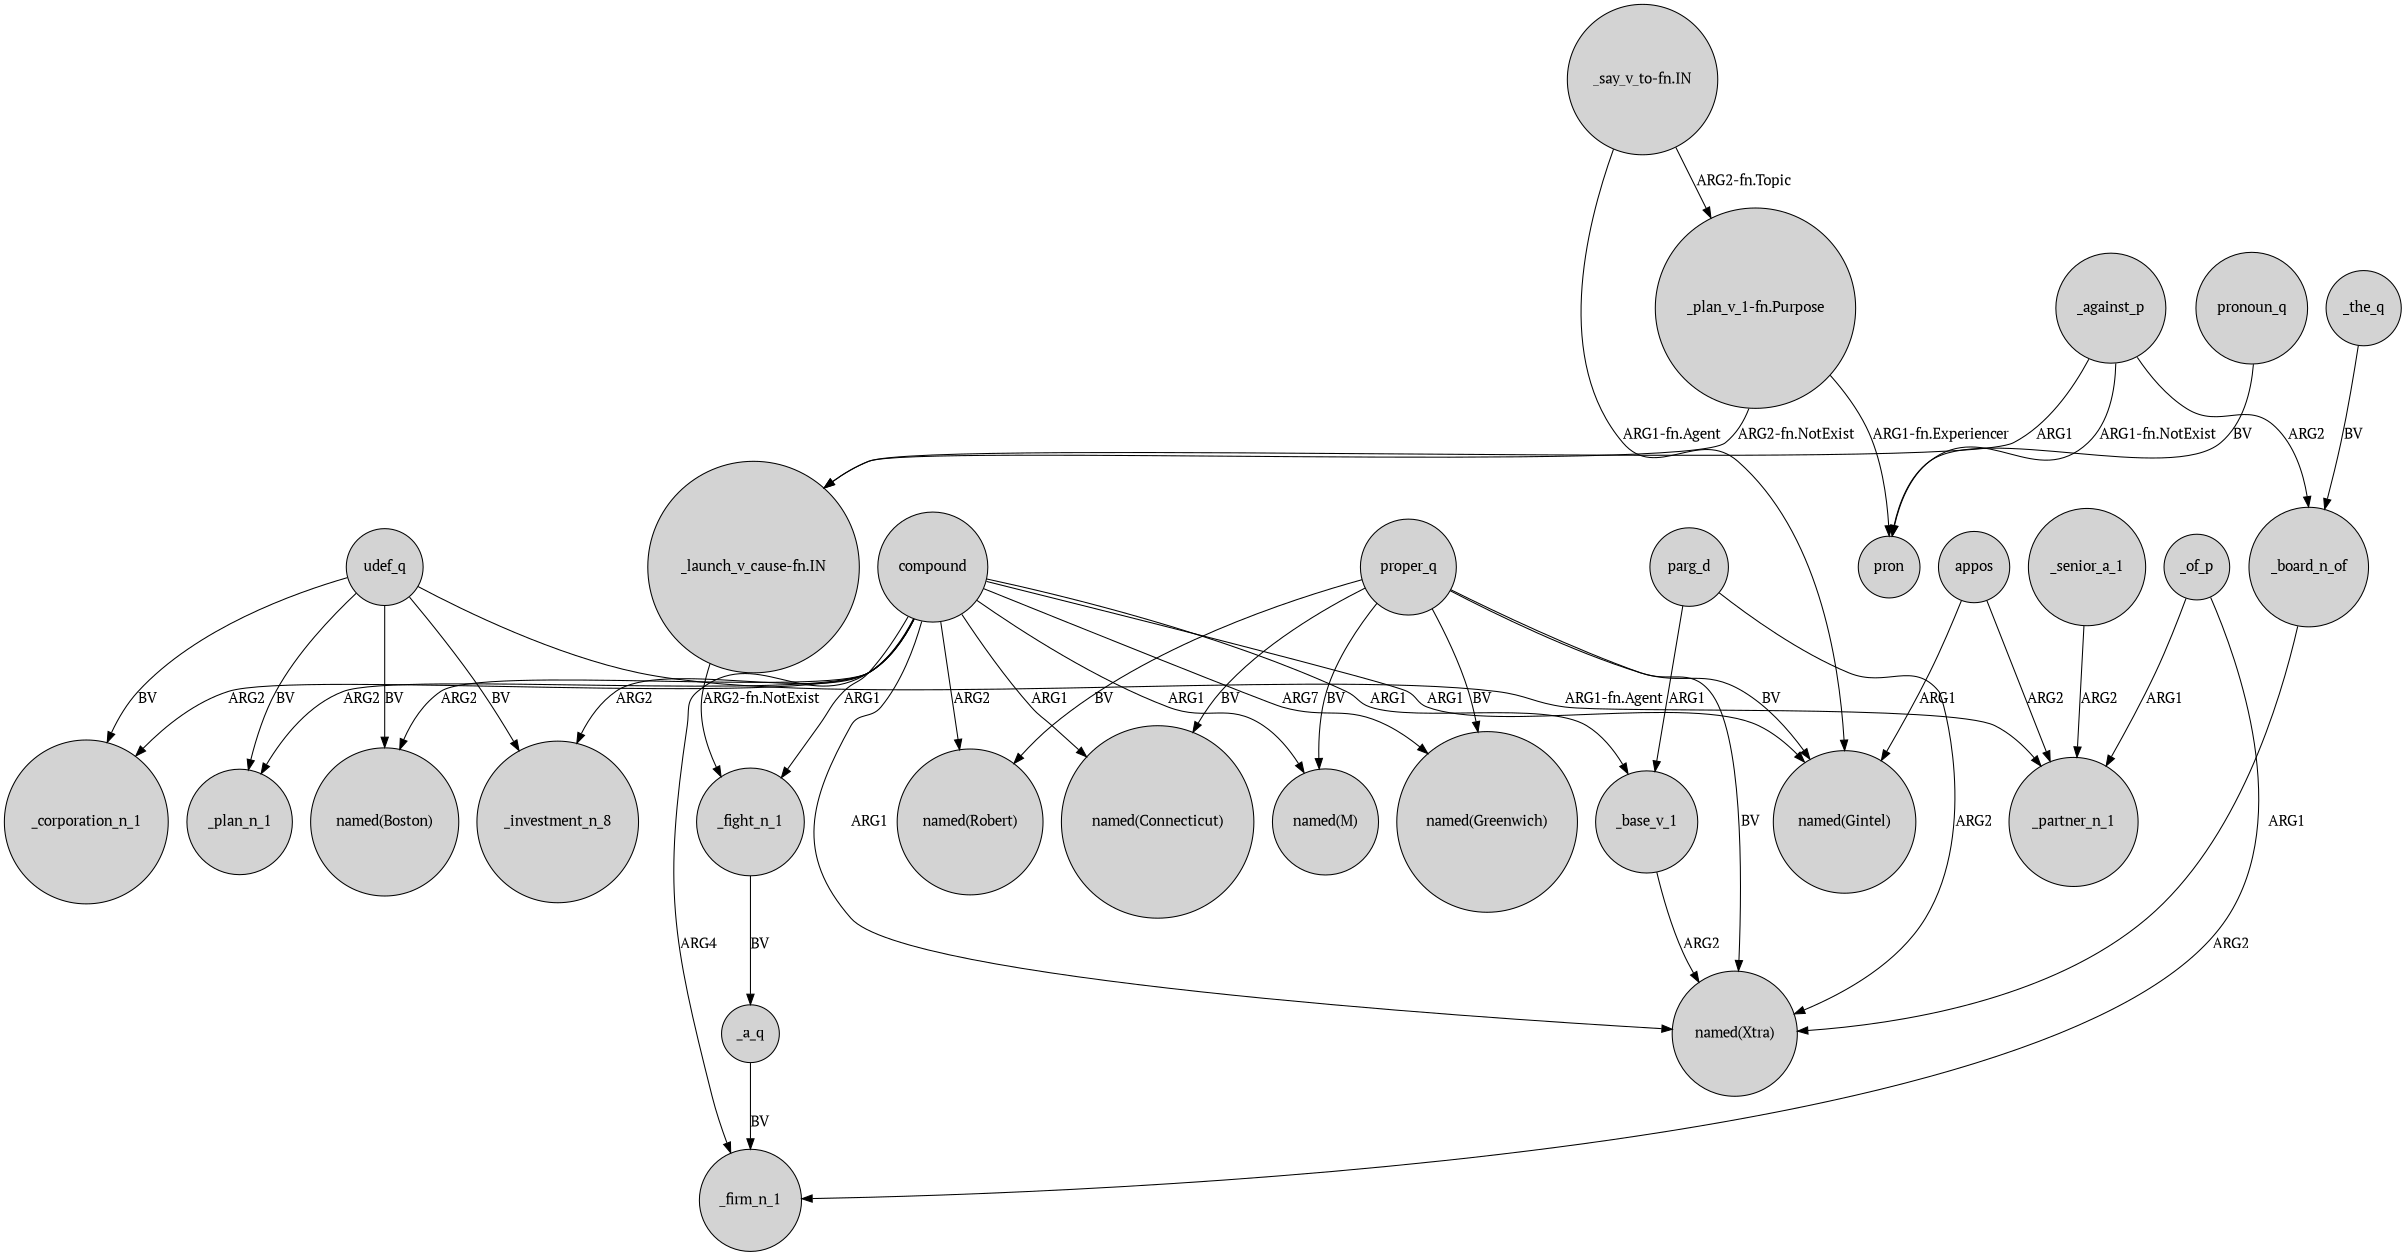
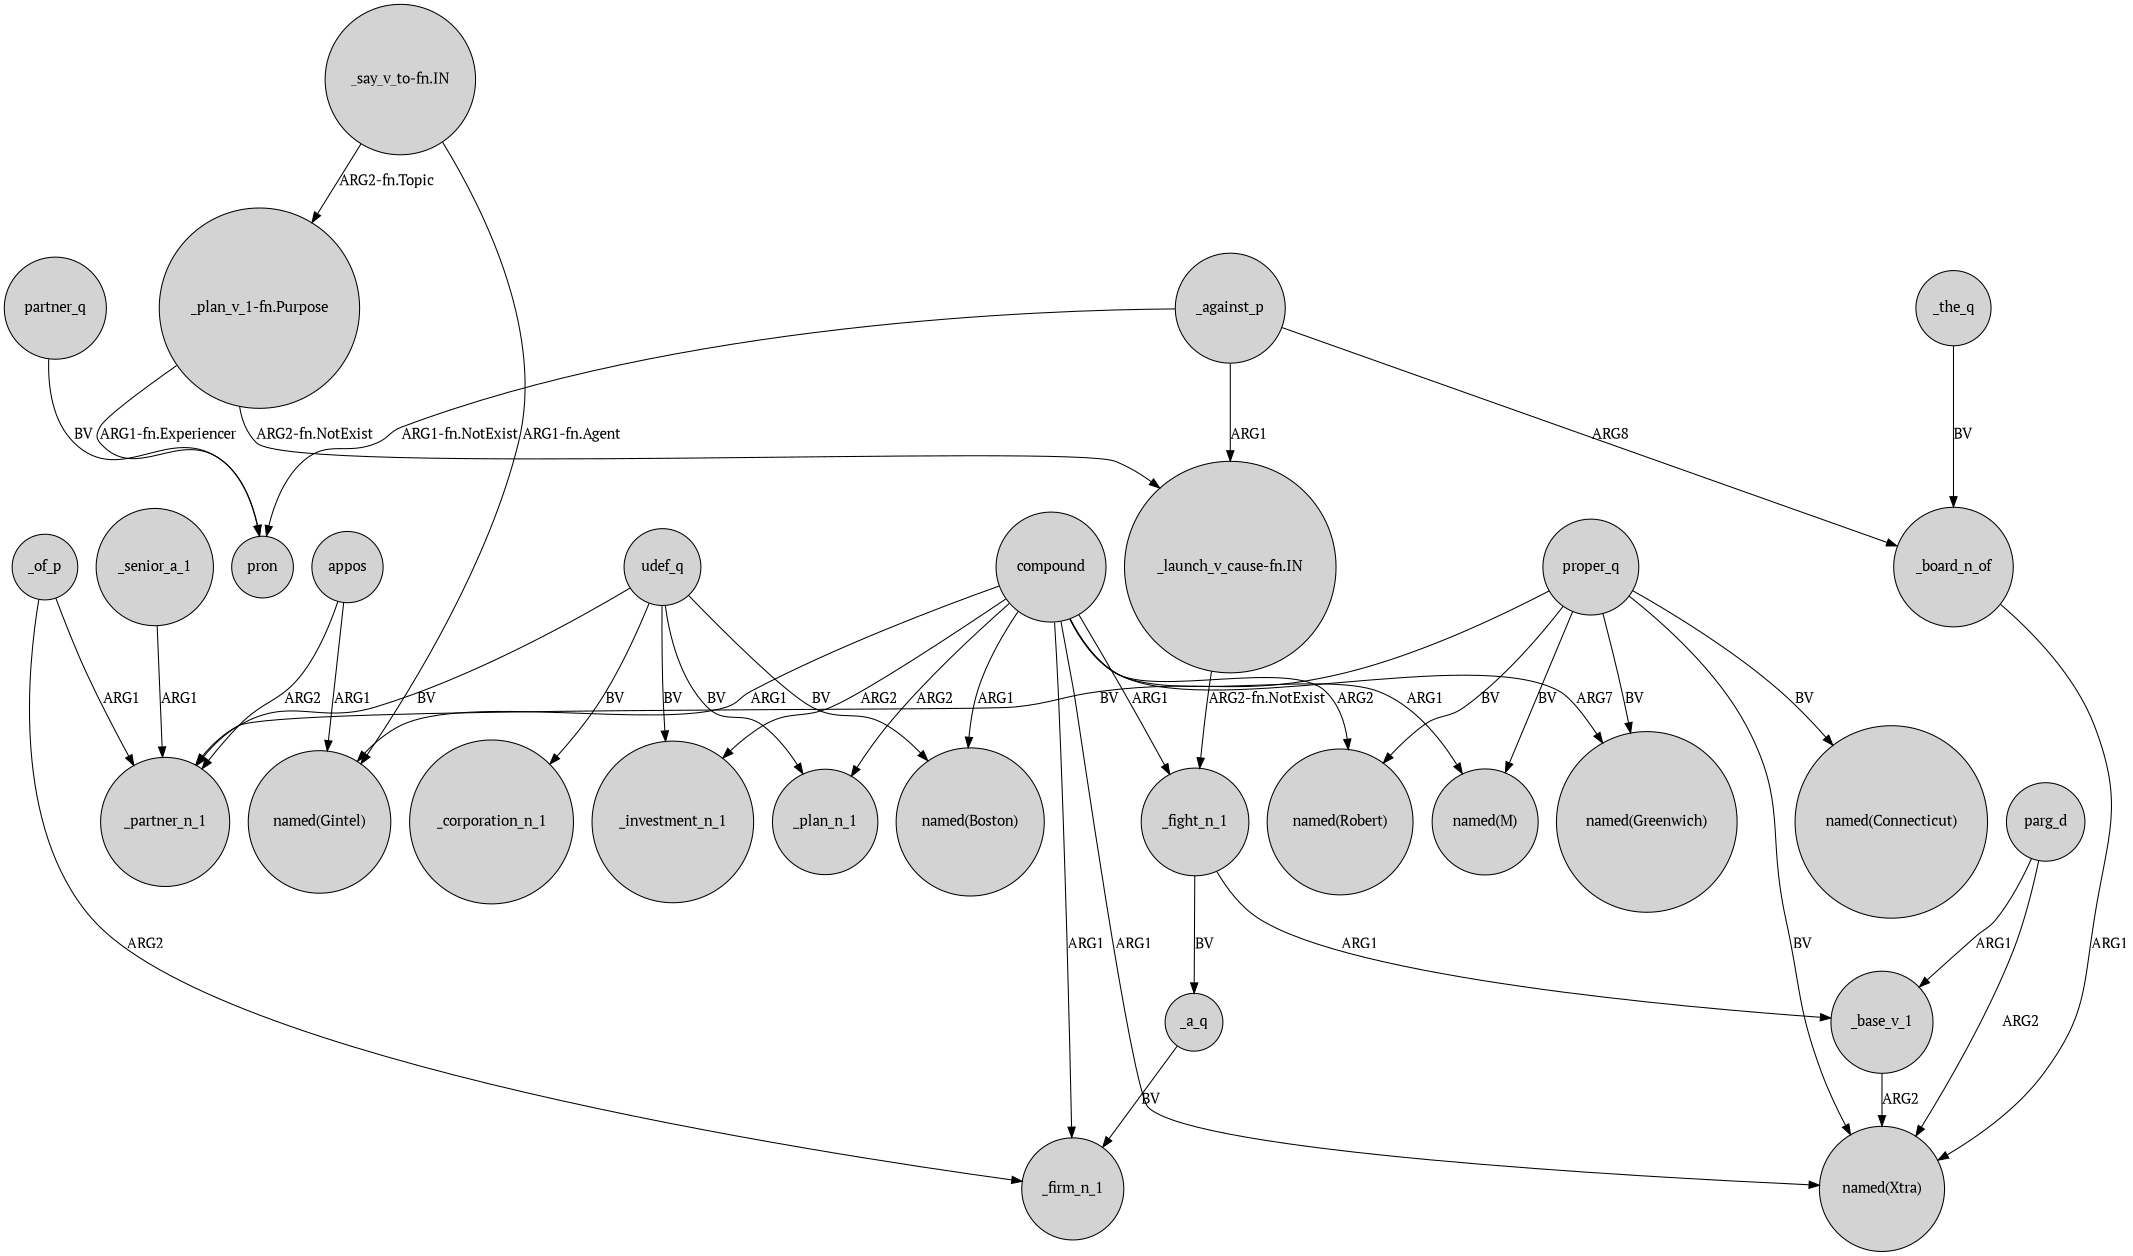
node "pronoun_q": label "pronoun_q" -> "partner_q"
edge "_against_p" -> "_board_n_of": label "ARG2" -> "ARG8"
edge "compound" -> "_base_v_1": now "_fight_n_1" -> "_base_v_1"
edge "compound" -> "named(Connecticut)": removed, label "ARG1"
edge "proper_q" -> "named(Gintel)": now "proper_q" -> "_partner_n_1"
edge "compound" -> "_corporation_n_1": removed, label "ARG2"
edge "compound" -> "named(Boston)": label "ARG2" -> "ARG1"
edge "udef_q" -> "_partner_n_1": label "ARG1-fn.Agent" -> "BV"
edge "_senior_a_1" -> "_partner_n_1": label "ARG2" -> "ARG1"
node "_investment_n_8": label "_investment_n_8" -> "_investment_n_1"
edge "compound" -> "_firm_n_1": label "ARG4" -> "ARG1"
